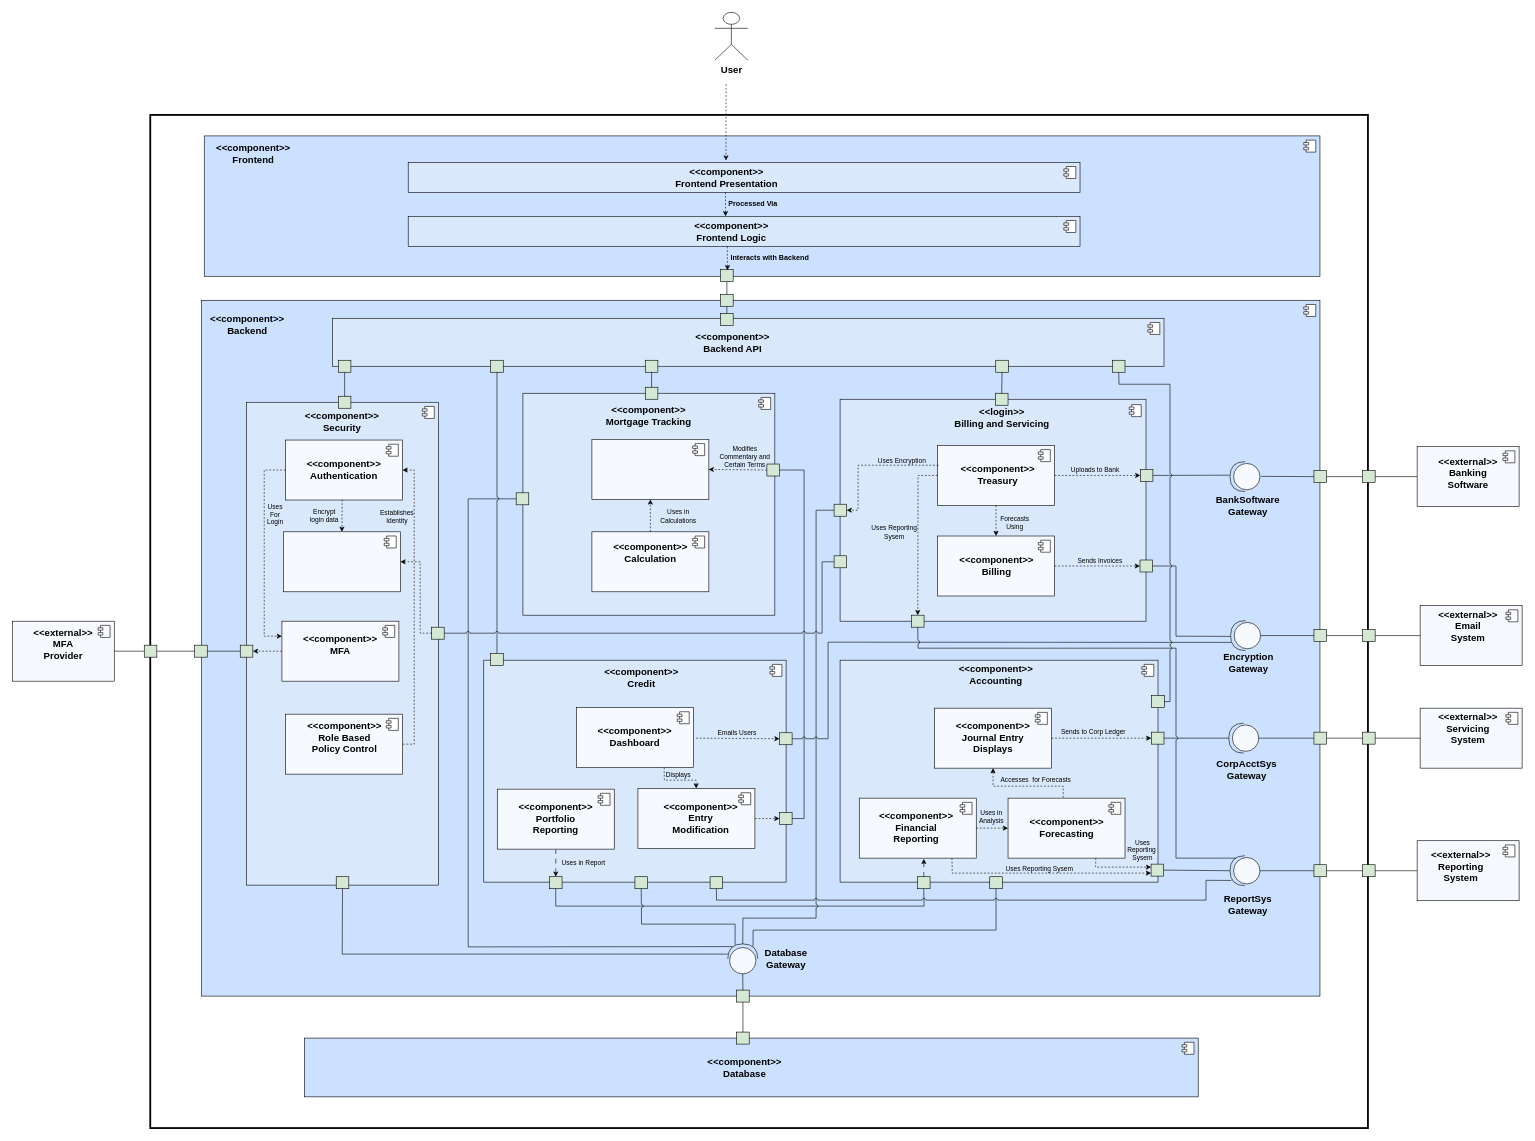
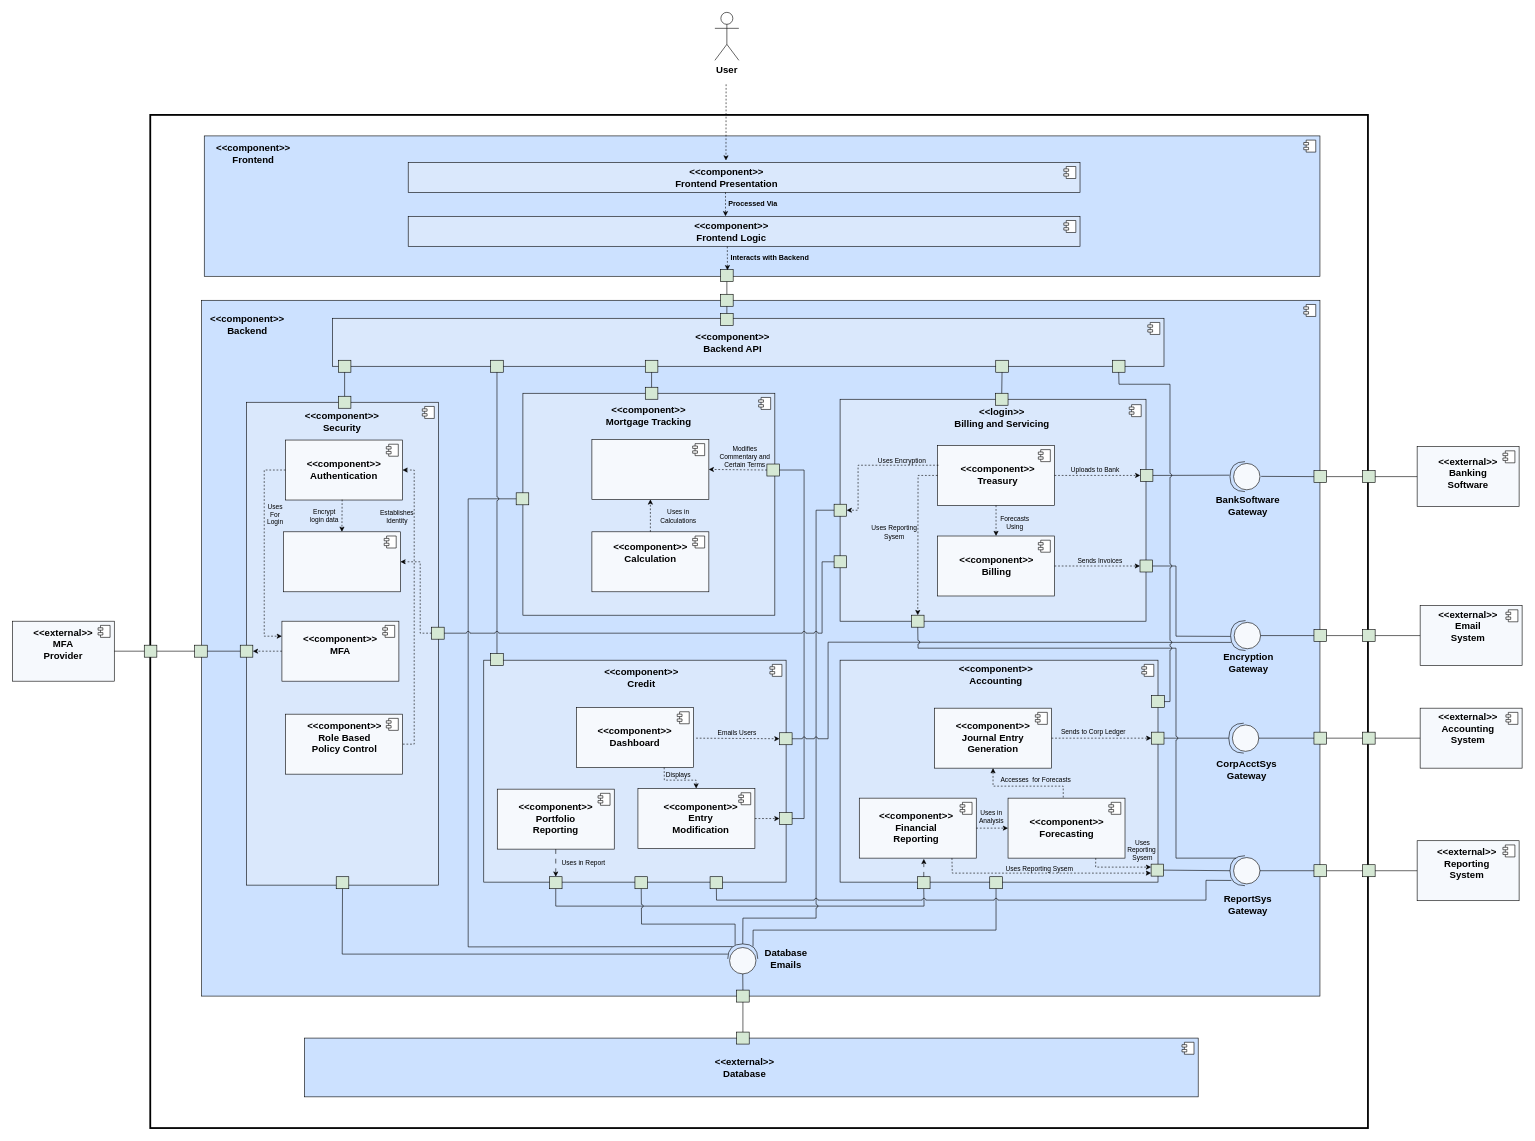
node "User": size 33x48 -> 24x48
node "<<external>> Servicing System": label "<<external>> Servicing System" -> "<<external>> Accounting System"
node "<<component>> Journal Entry Displays": label "<<component>> Journal Entry Displays" -> "<<component>> Journal Entry Generation"
node "<<external>> Reporting System": moved (1461, 867) -> (1467, 864)
node "Database Gateway": label "Database Gateway" -> "Database Emails"
node "<<component>> Database": label "<<component>> Database" -> "<<external>> Database"
